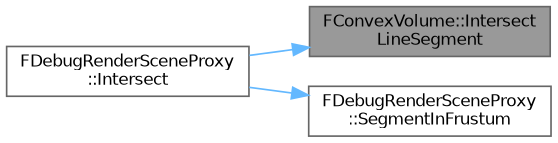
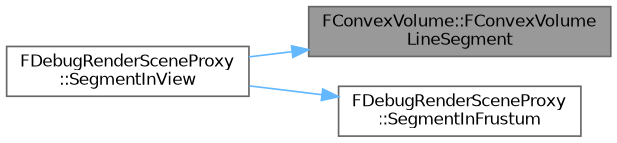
node "FConvexVolume::Intersect LineSegment": label "FConvexVolume::Intersect LineSegment" -> "FConvexVolume::FConvexVolume LineSegment"
node "FDebugRenderSceneProxy ::Intersect": label "FDebugRenderSceneProxy ::Intersect" -> "FDebugRenderSceneProxy ::SegmentInView"
